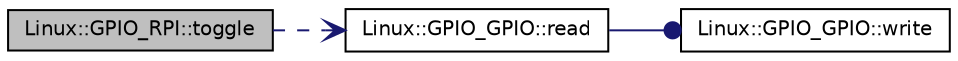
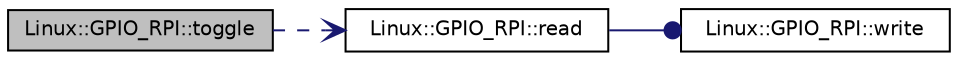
node "Linux::GPIO_GPIO::read": label "Linux::GPIO_GPIO::read" -> "Linux::GPIO_RPI::read"
node "Linux::GPIO_GPIO::write": label "Linux::GPIO_GPIO::write" -> "Linux::GPIO_RPI::write"
